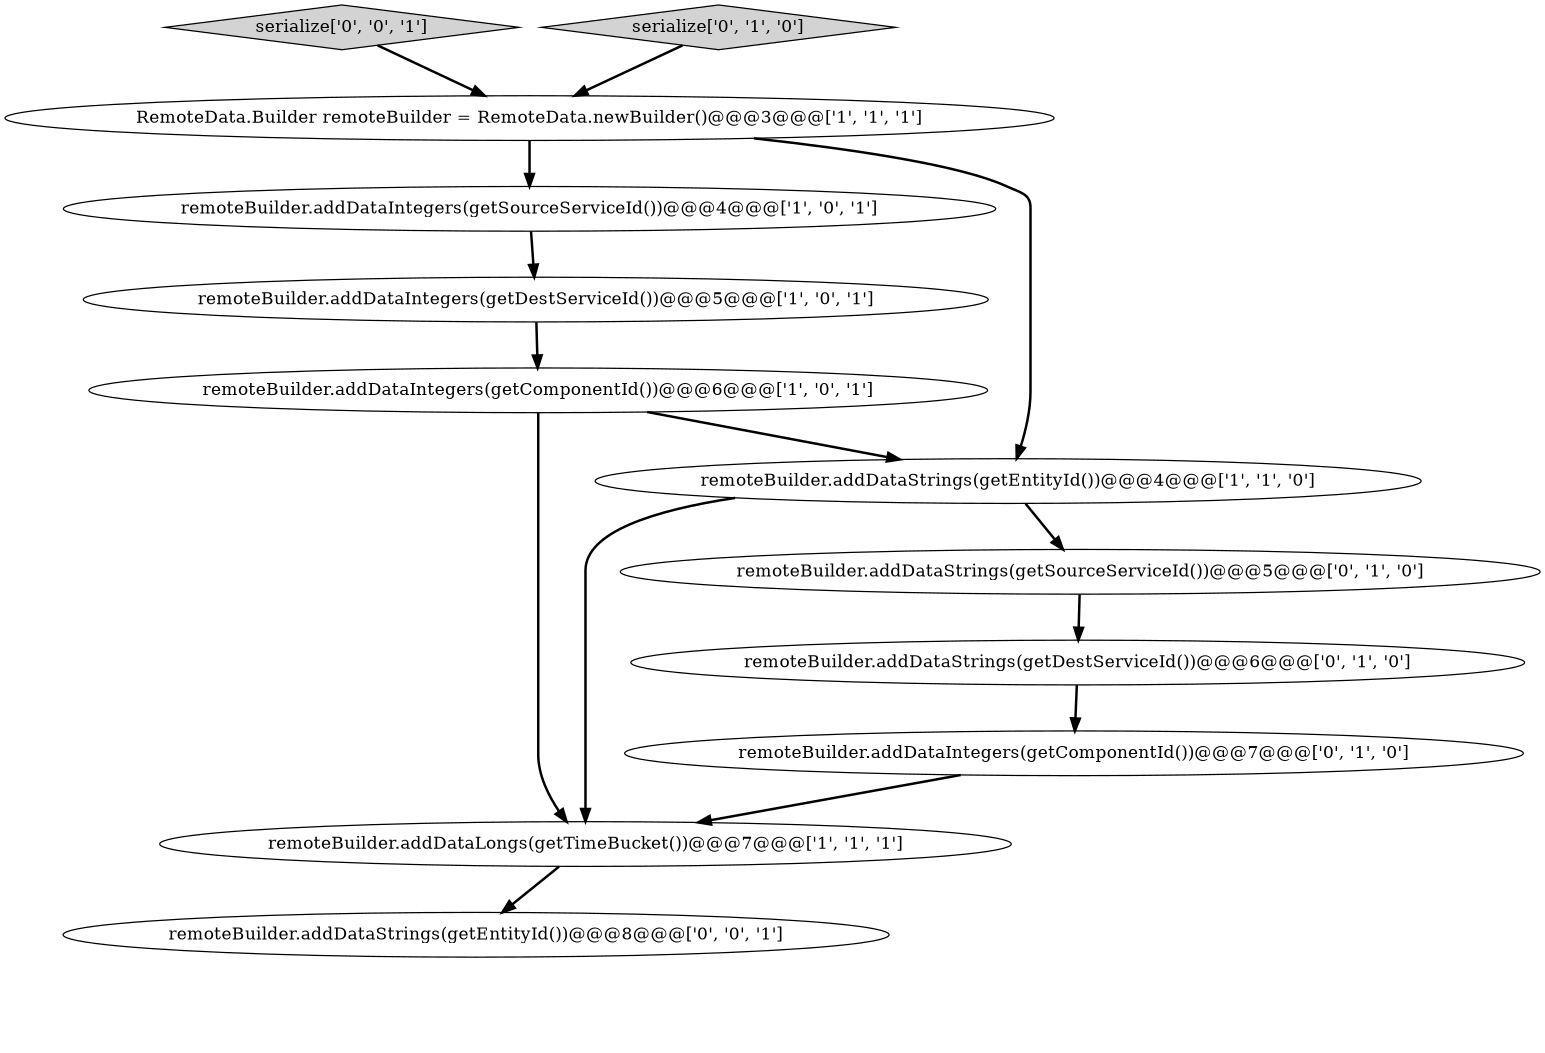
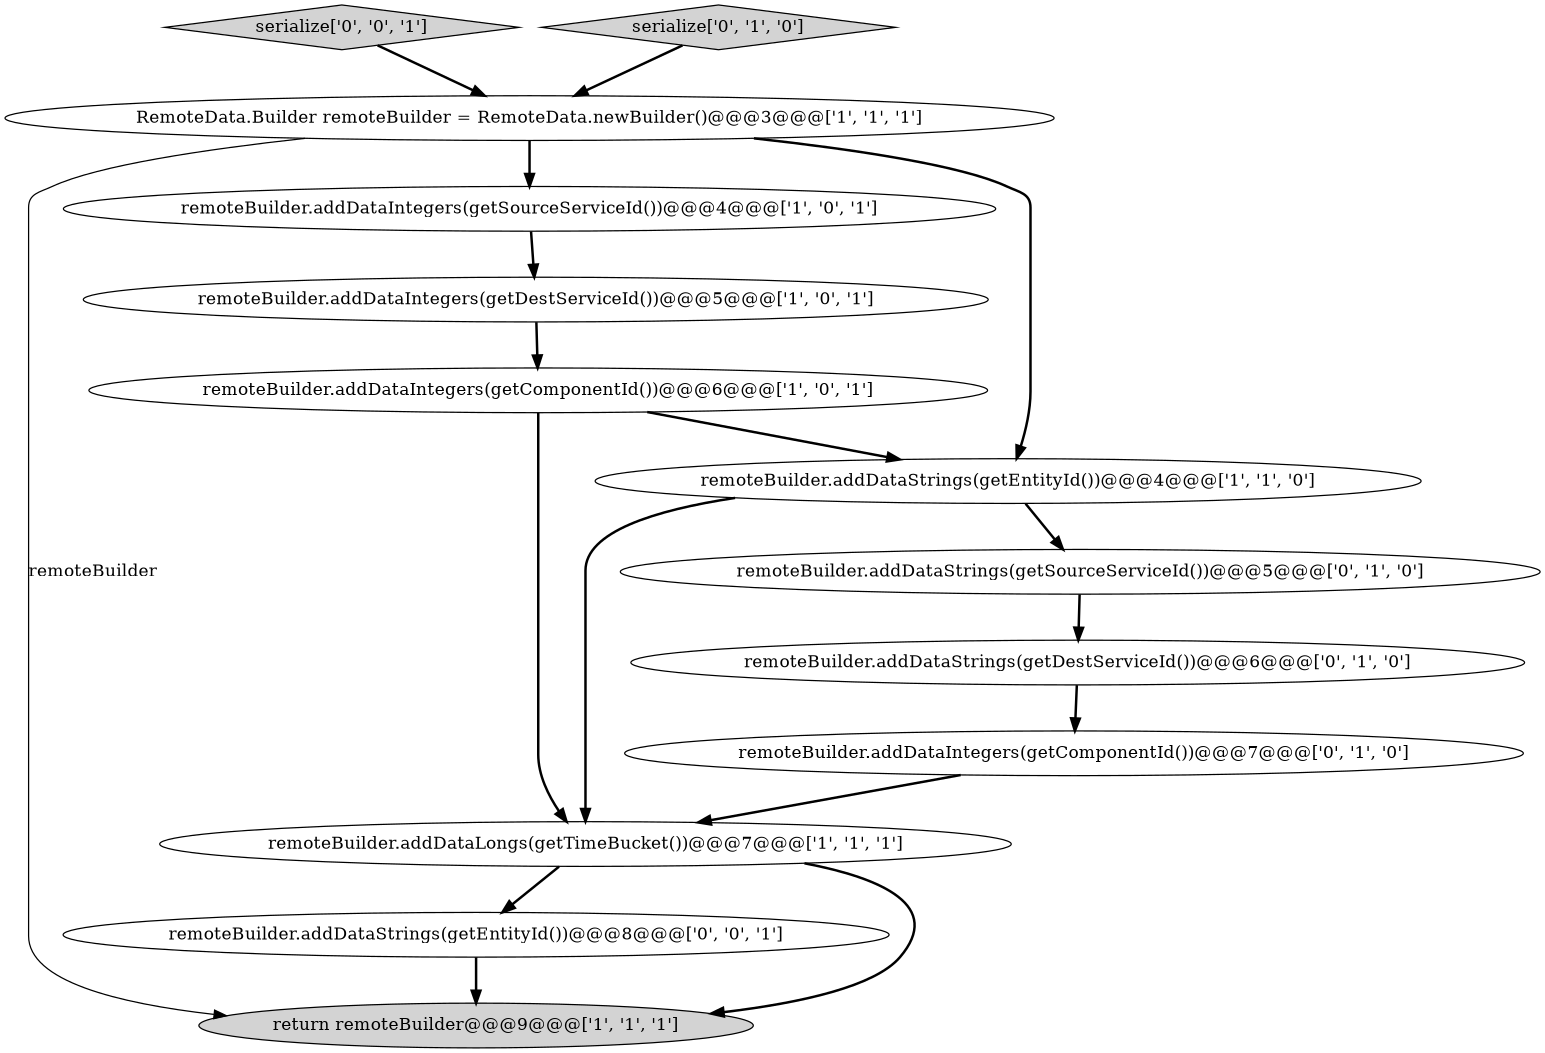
node "return remoteBuilder@@@9@@@['1', '1', '1']": added
